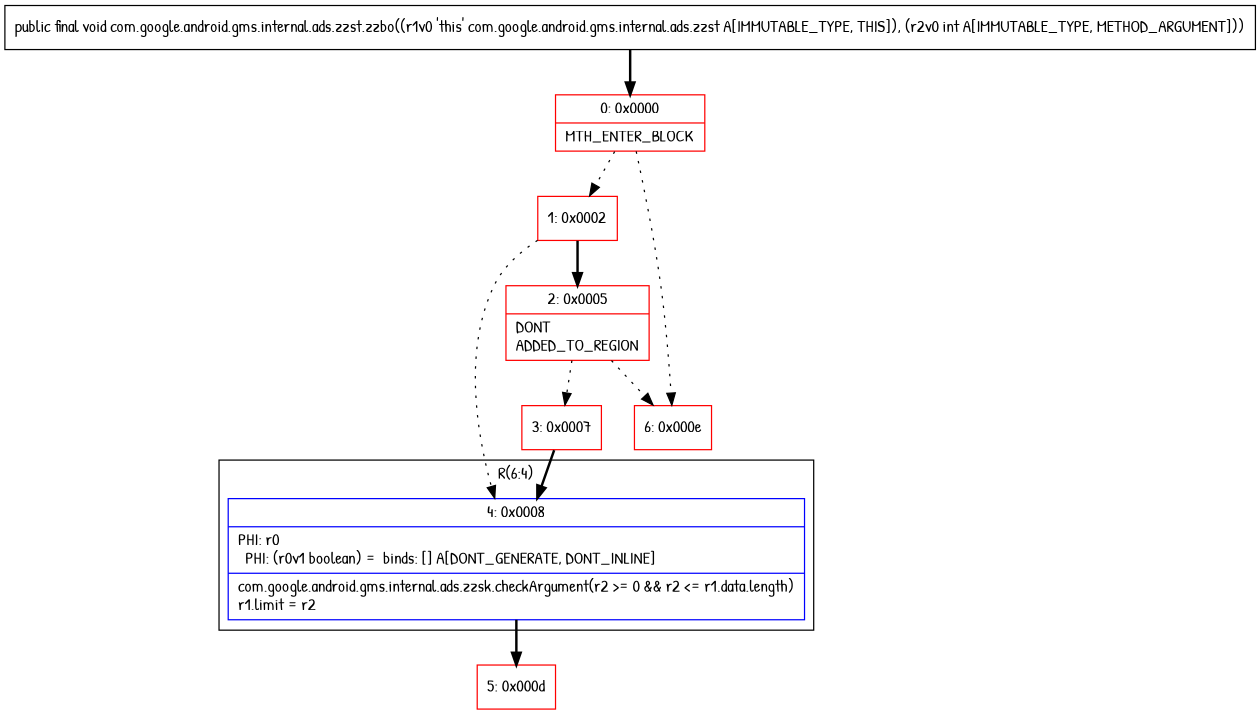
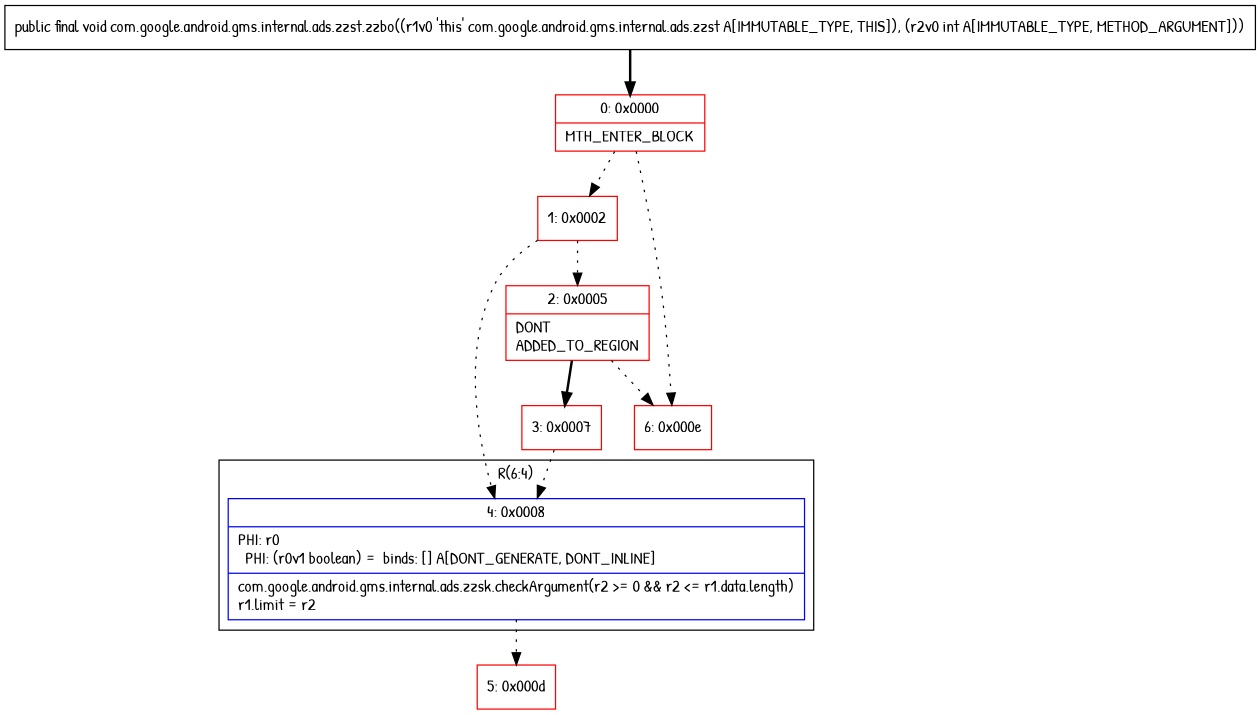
edge "1: 0x0002" -> "2: 0x0005": style bold -> dotted
edge "2: 0x0005" -> "3: 0x0007": style dotted -> bold
edge "3: 0x0007" -> "4: 0x0008": style bold -> dotted
edge "4: 0x0008" -> "5: 0x000d": style bold -> dotted
